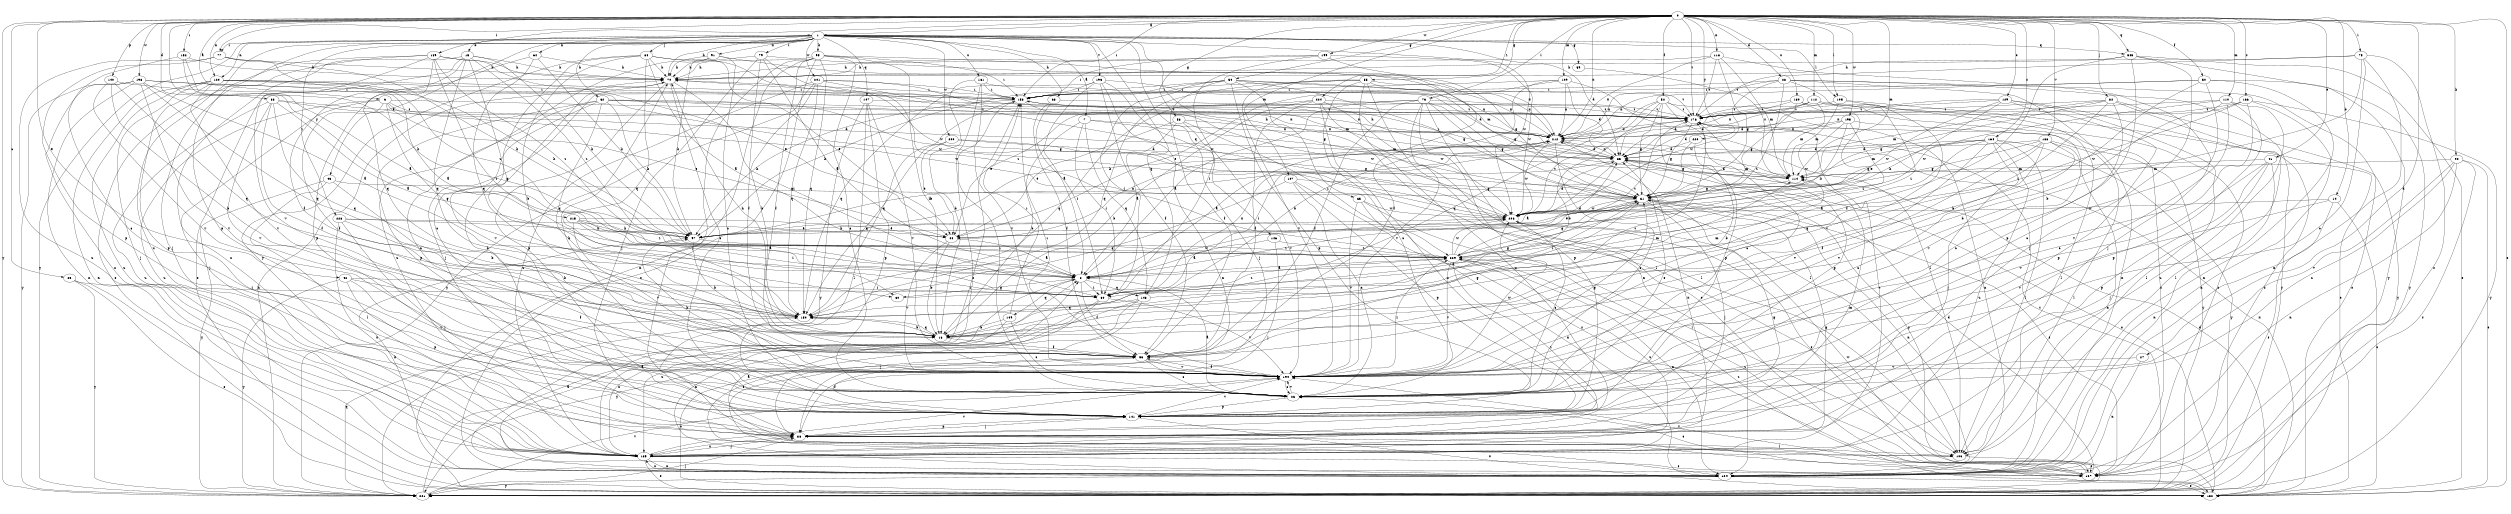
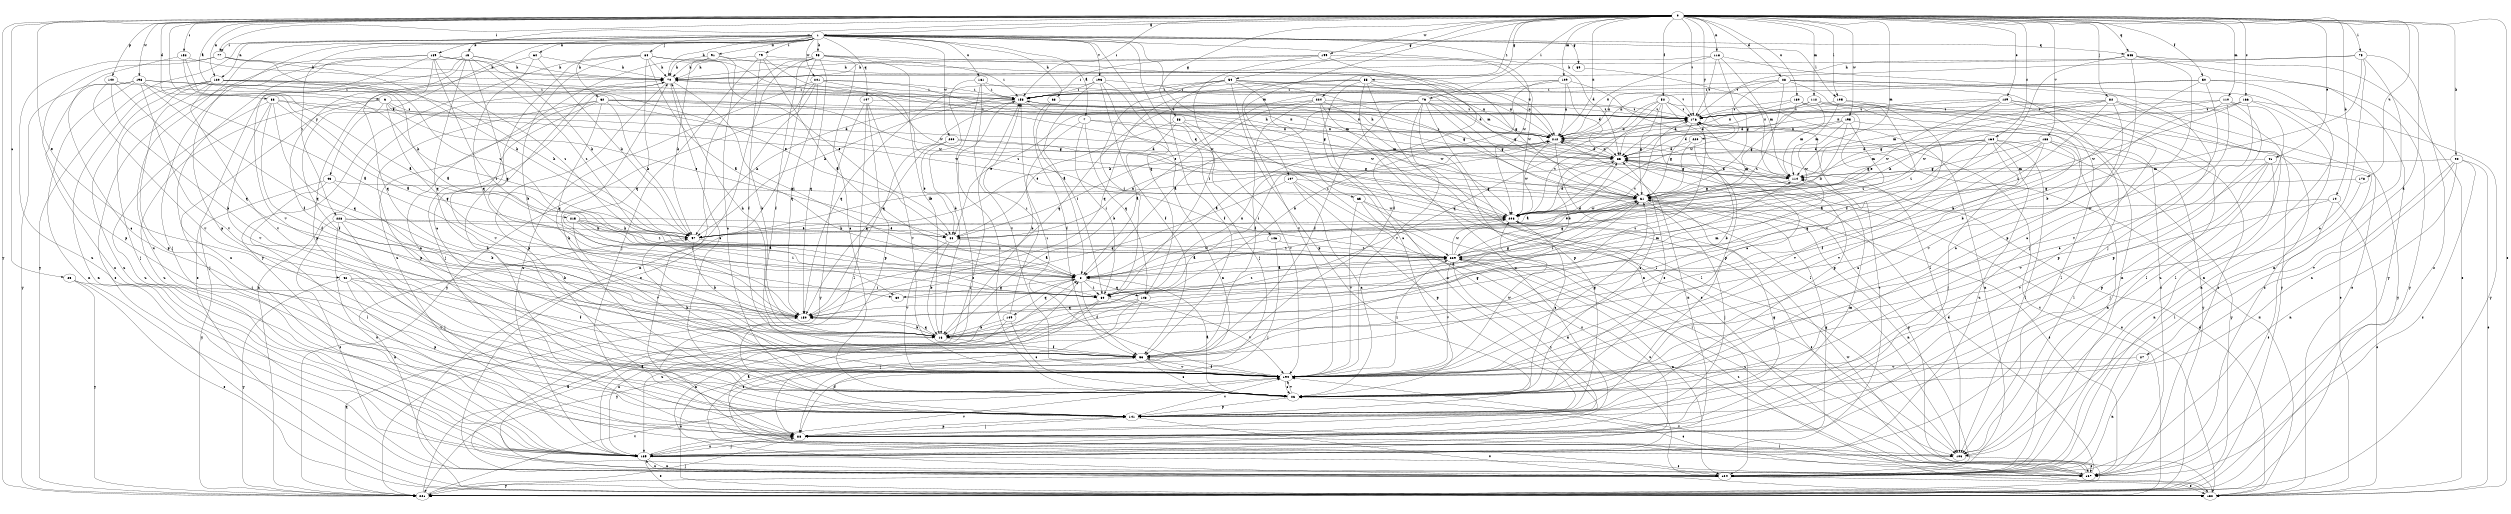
edge "112" -> "176": removed, label "t"
node "178": added
edge "228" -> "167": added, label "s"
